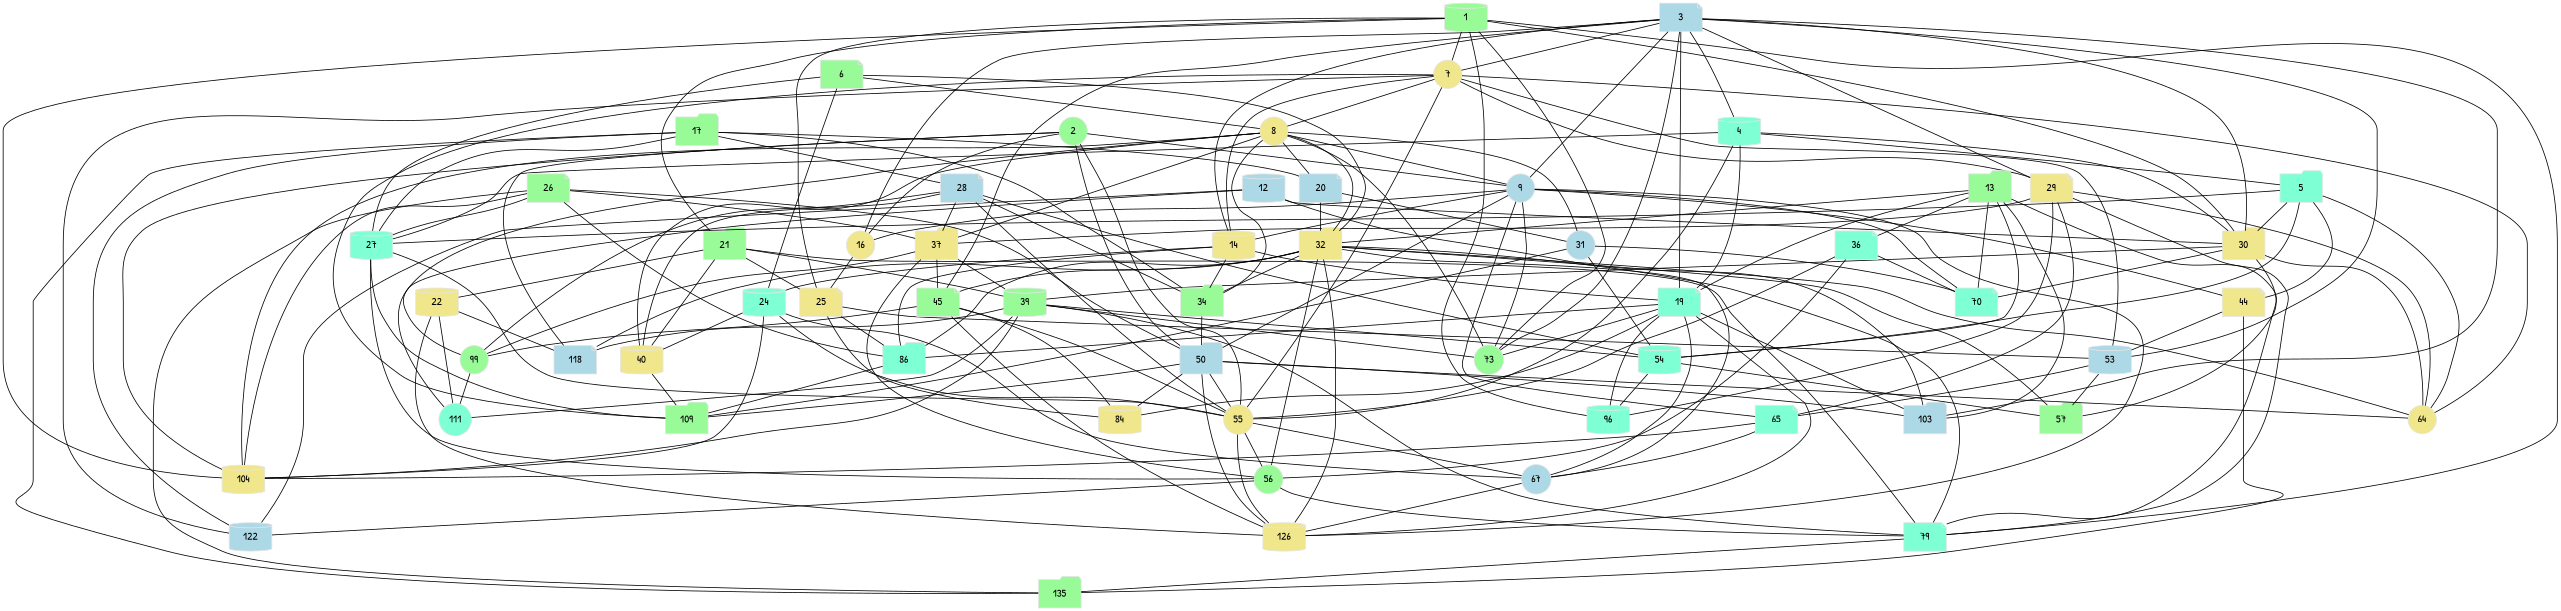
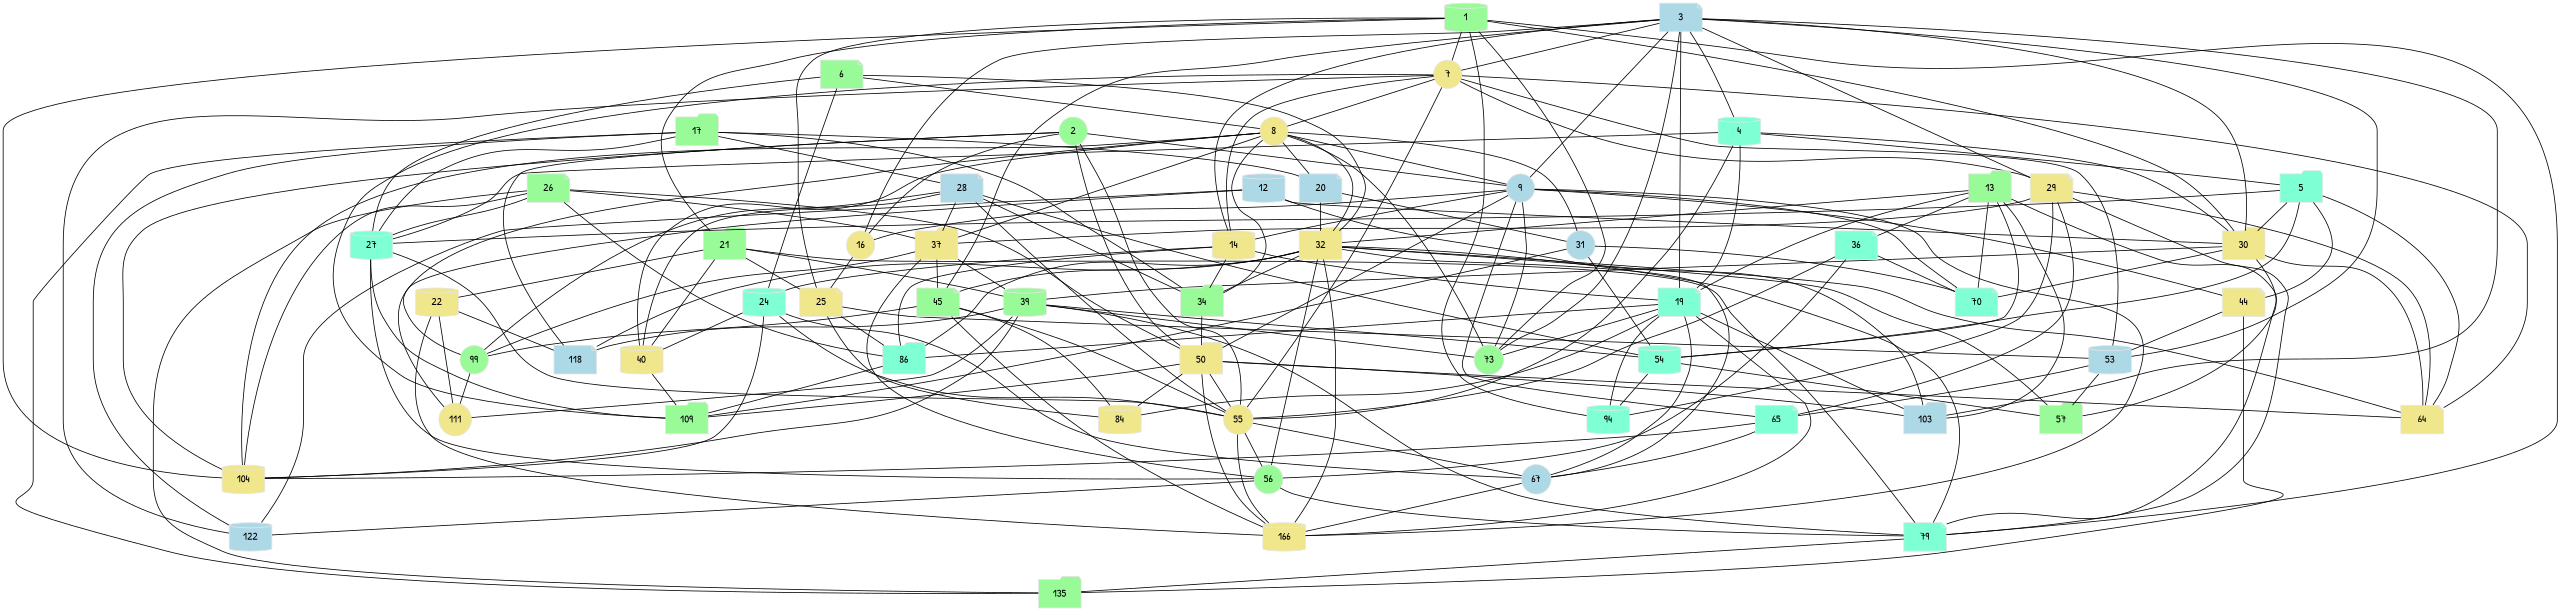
node "50": fillcolor lightblue -> khaki
node "111": fillcolor aquamarine -> khaki
node "96": label "96" -> "94"
node "64": shape circle -> note
node "126": label "126" -> "166"
